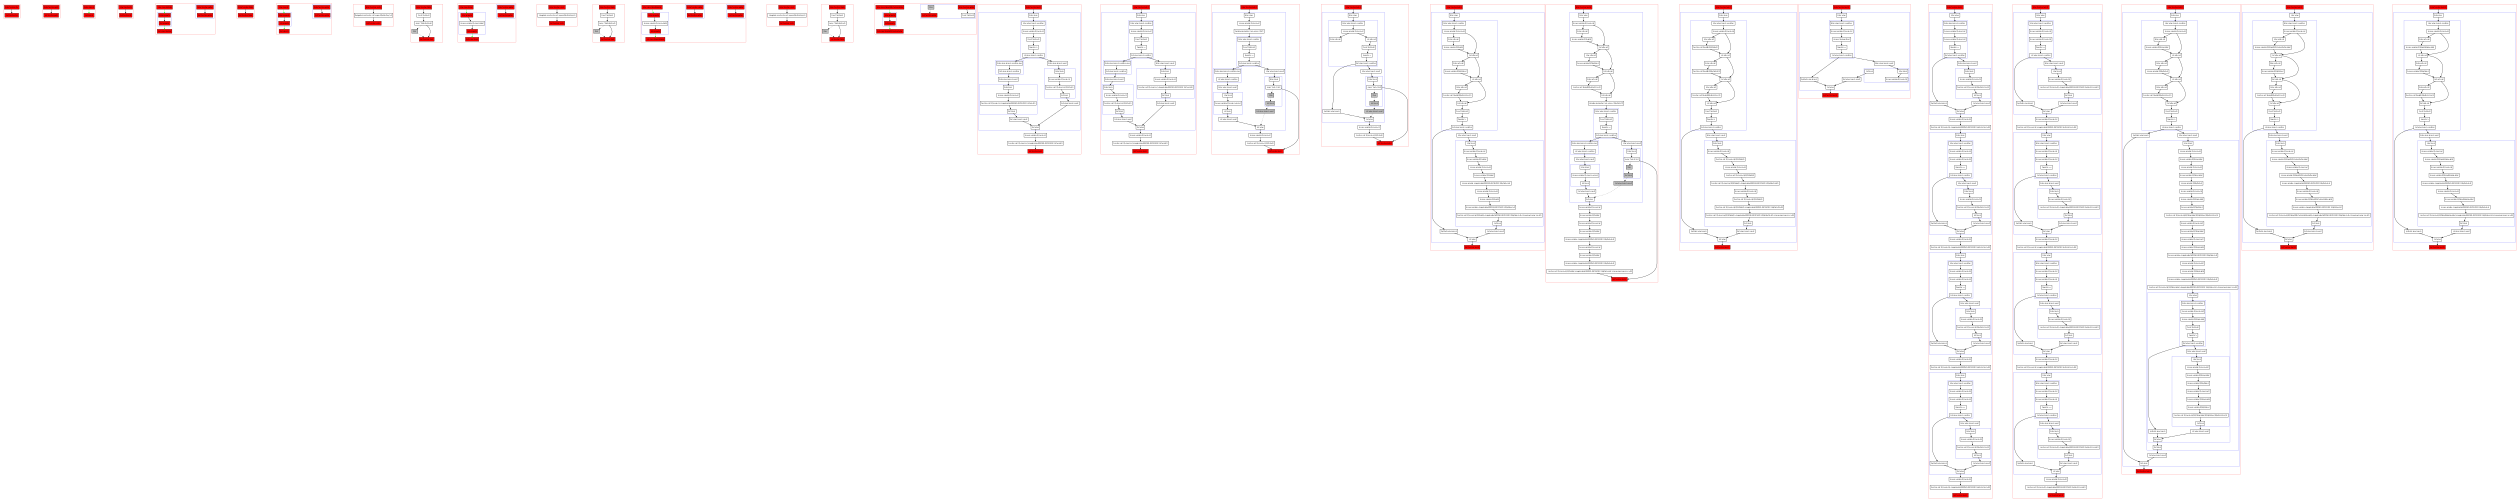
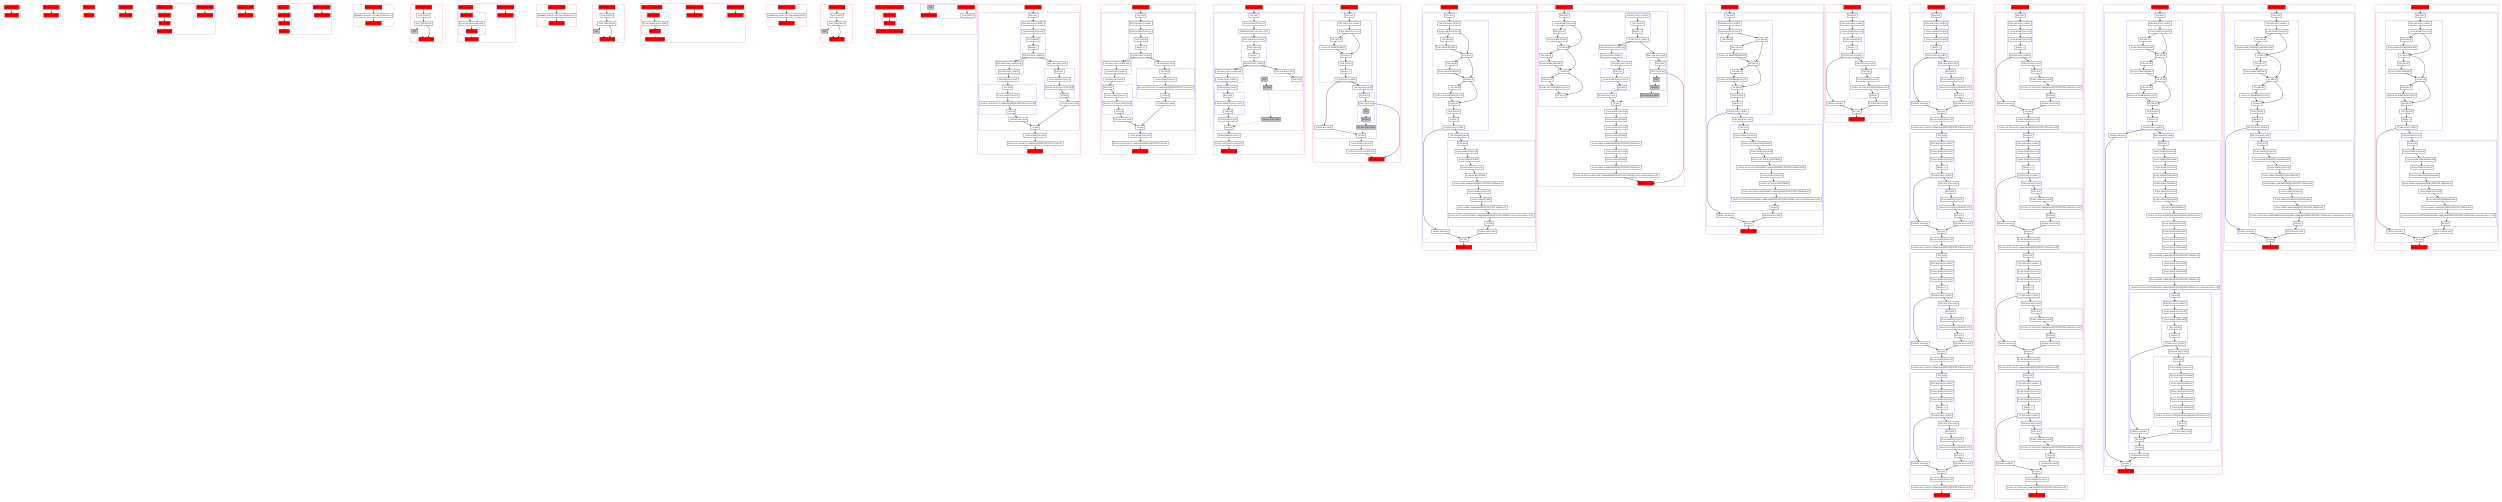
node "Function call: $subj$.R|/A.getA|()": added
node "Function call: $subj$.R|/Q.fdata|()": removed
node "Jump: ^test_3 Unit": removed
node "Function call: R|<local>/b|.R|kotlin/Boolean.not|()": added
node "Variable declaration: lval <elvis>: R|kotlin/Int?|": removed
